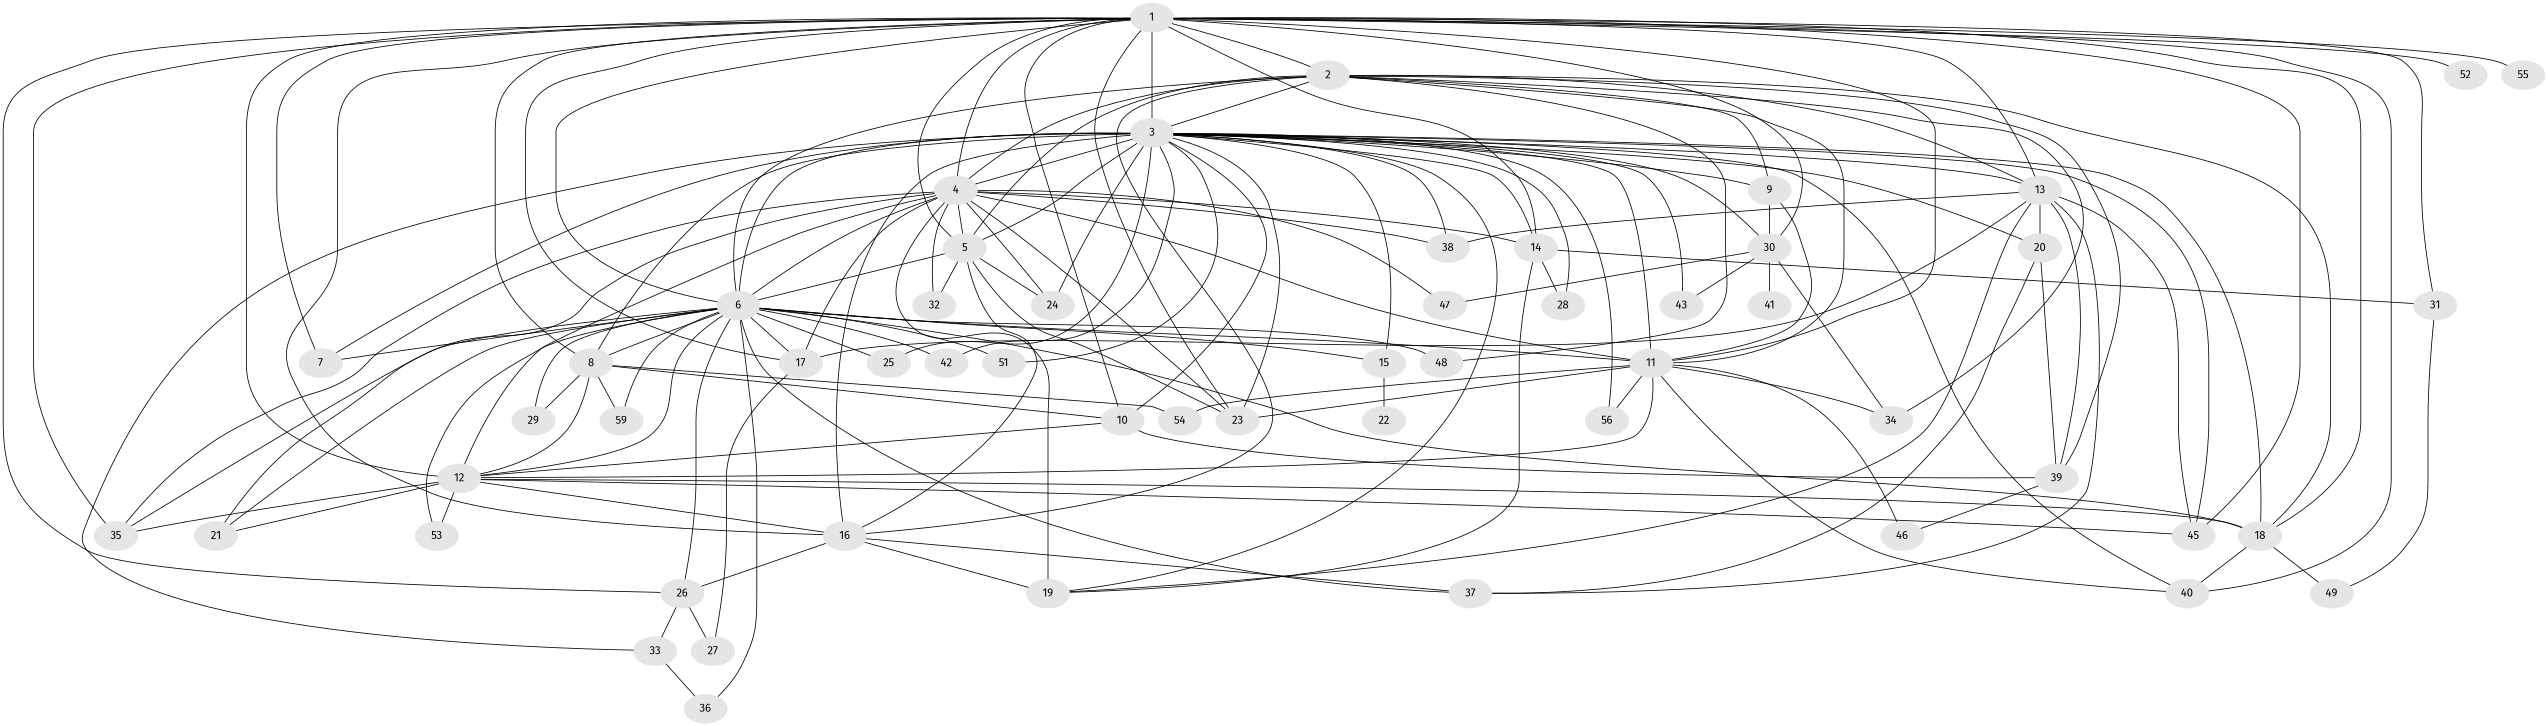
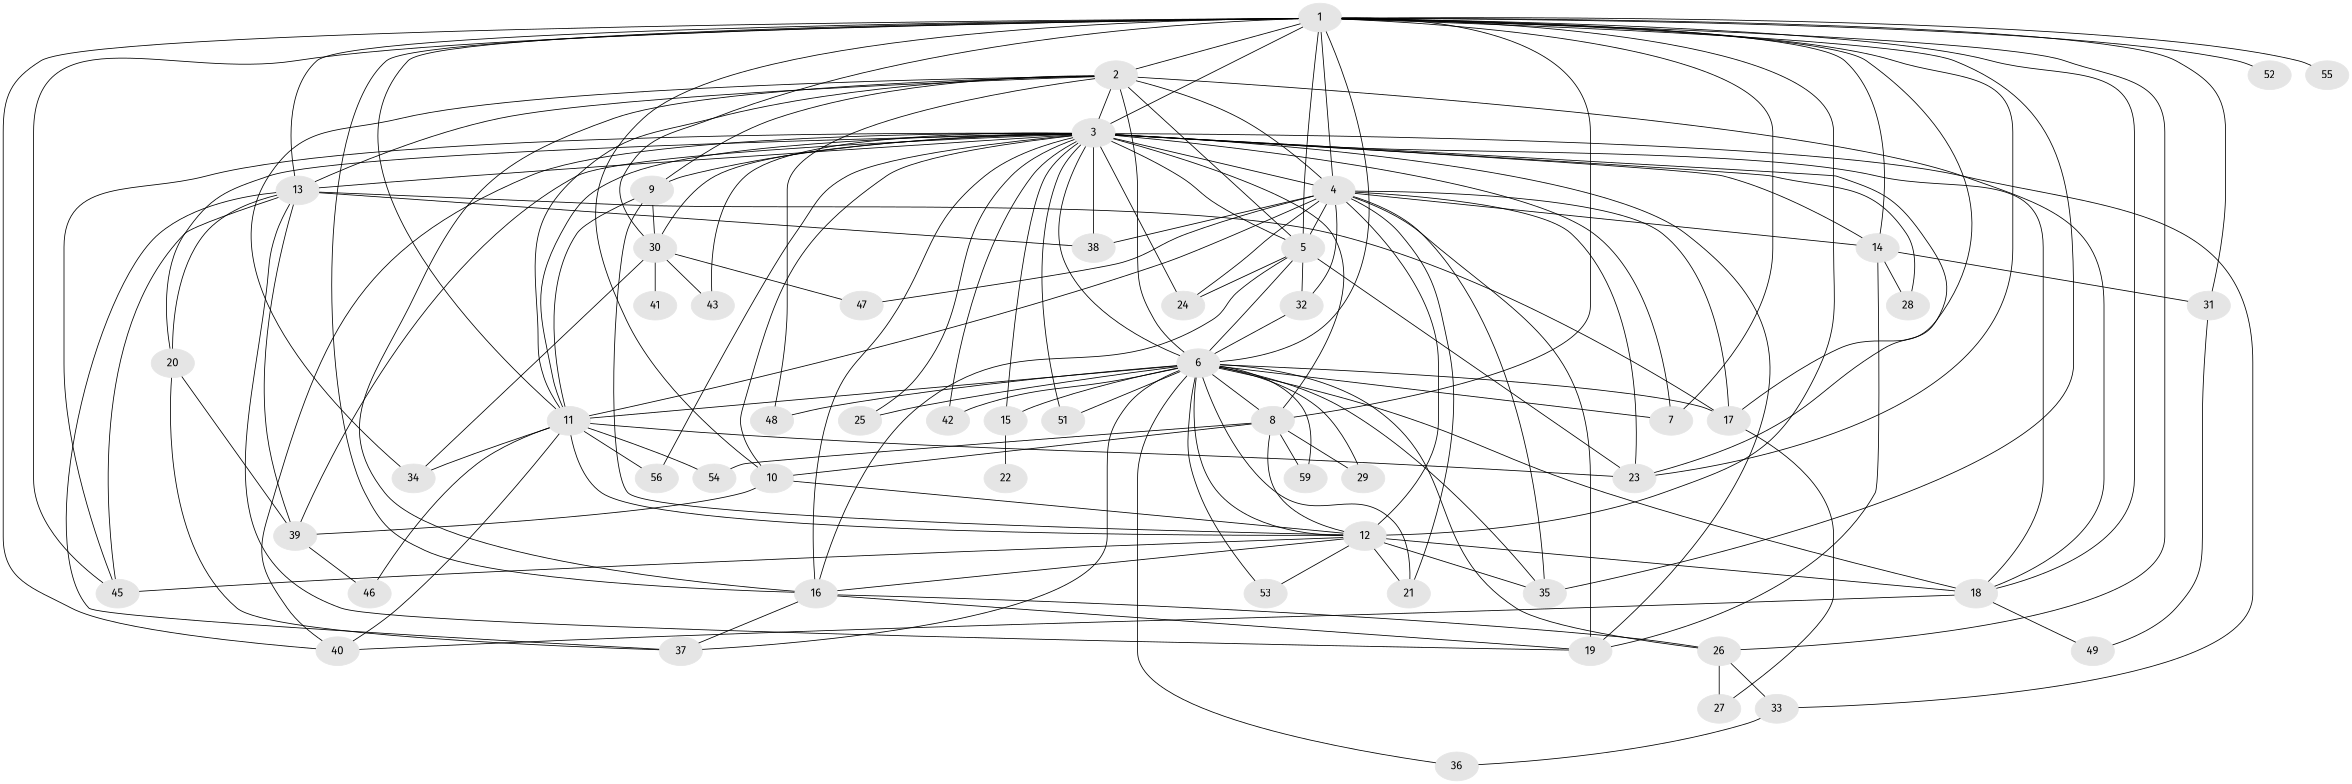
edge "2" -- "39": now "3" -- "39"
edge "4" -- "6": now "32" -- "6"
edge "9" -- "12": added
